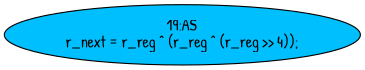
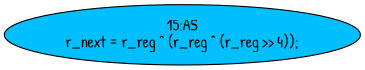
node "19:AS r_next = r_reg ^ (r_reg ^ (r_reg >> 4));": label "19:AS r_next = r_reg ^ (r_reg ^ (r_reg >> 4));" -> "15:AS r_next = r_reg ^ (r_reg ^ (r_reg >> 4));"
